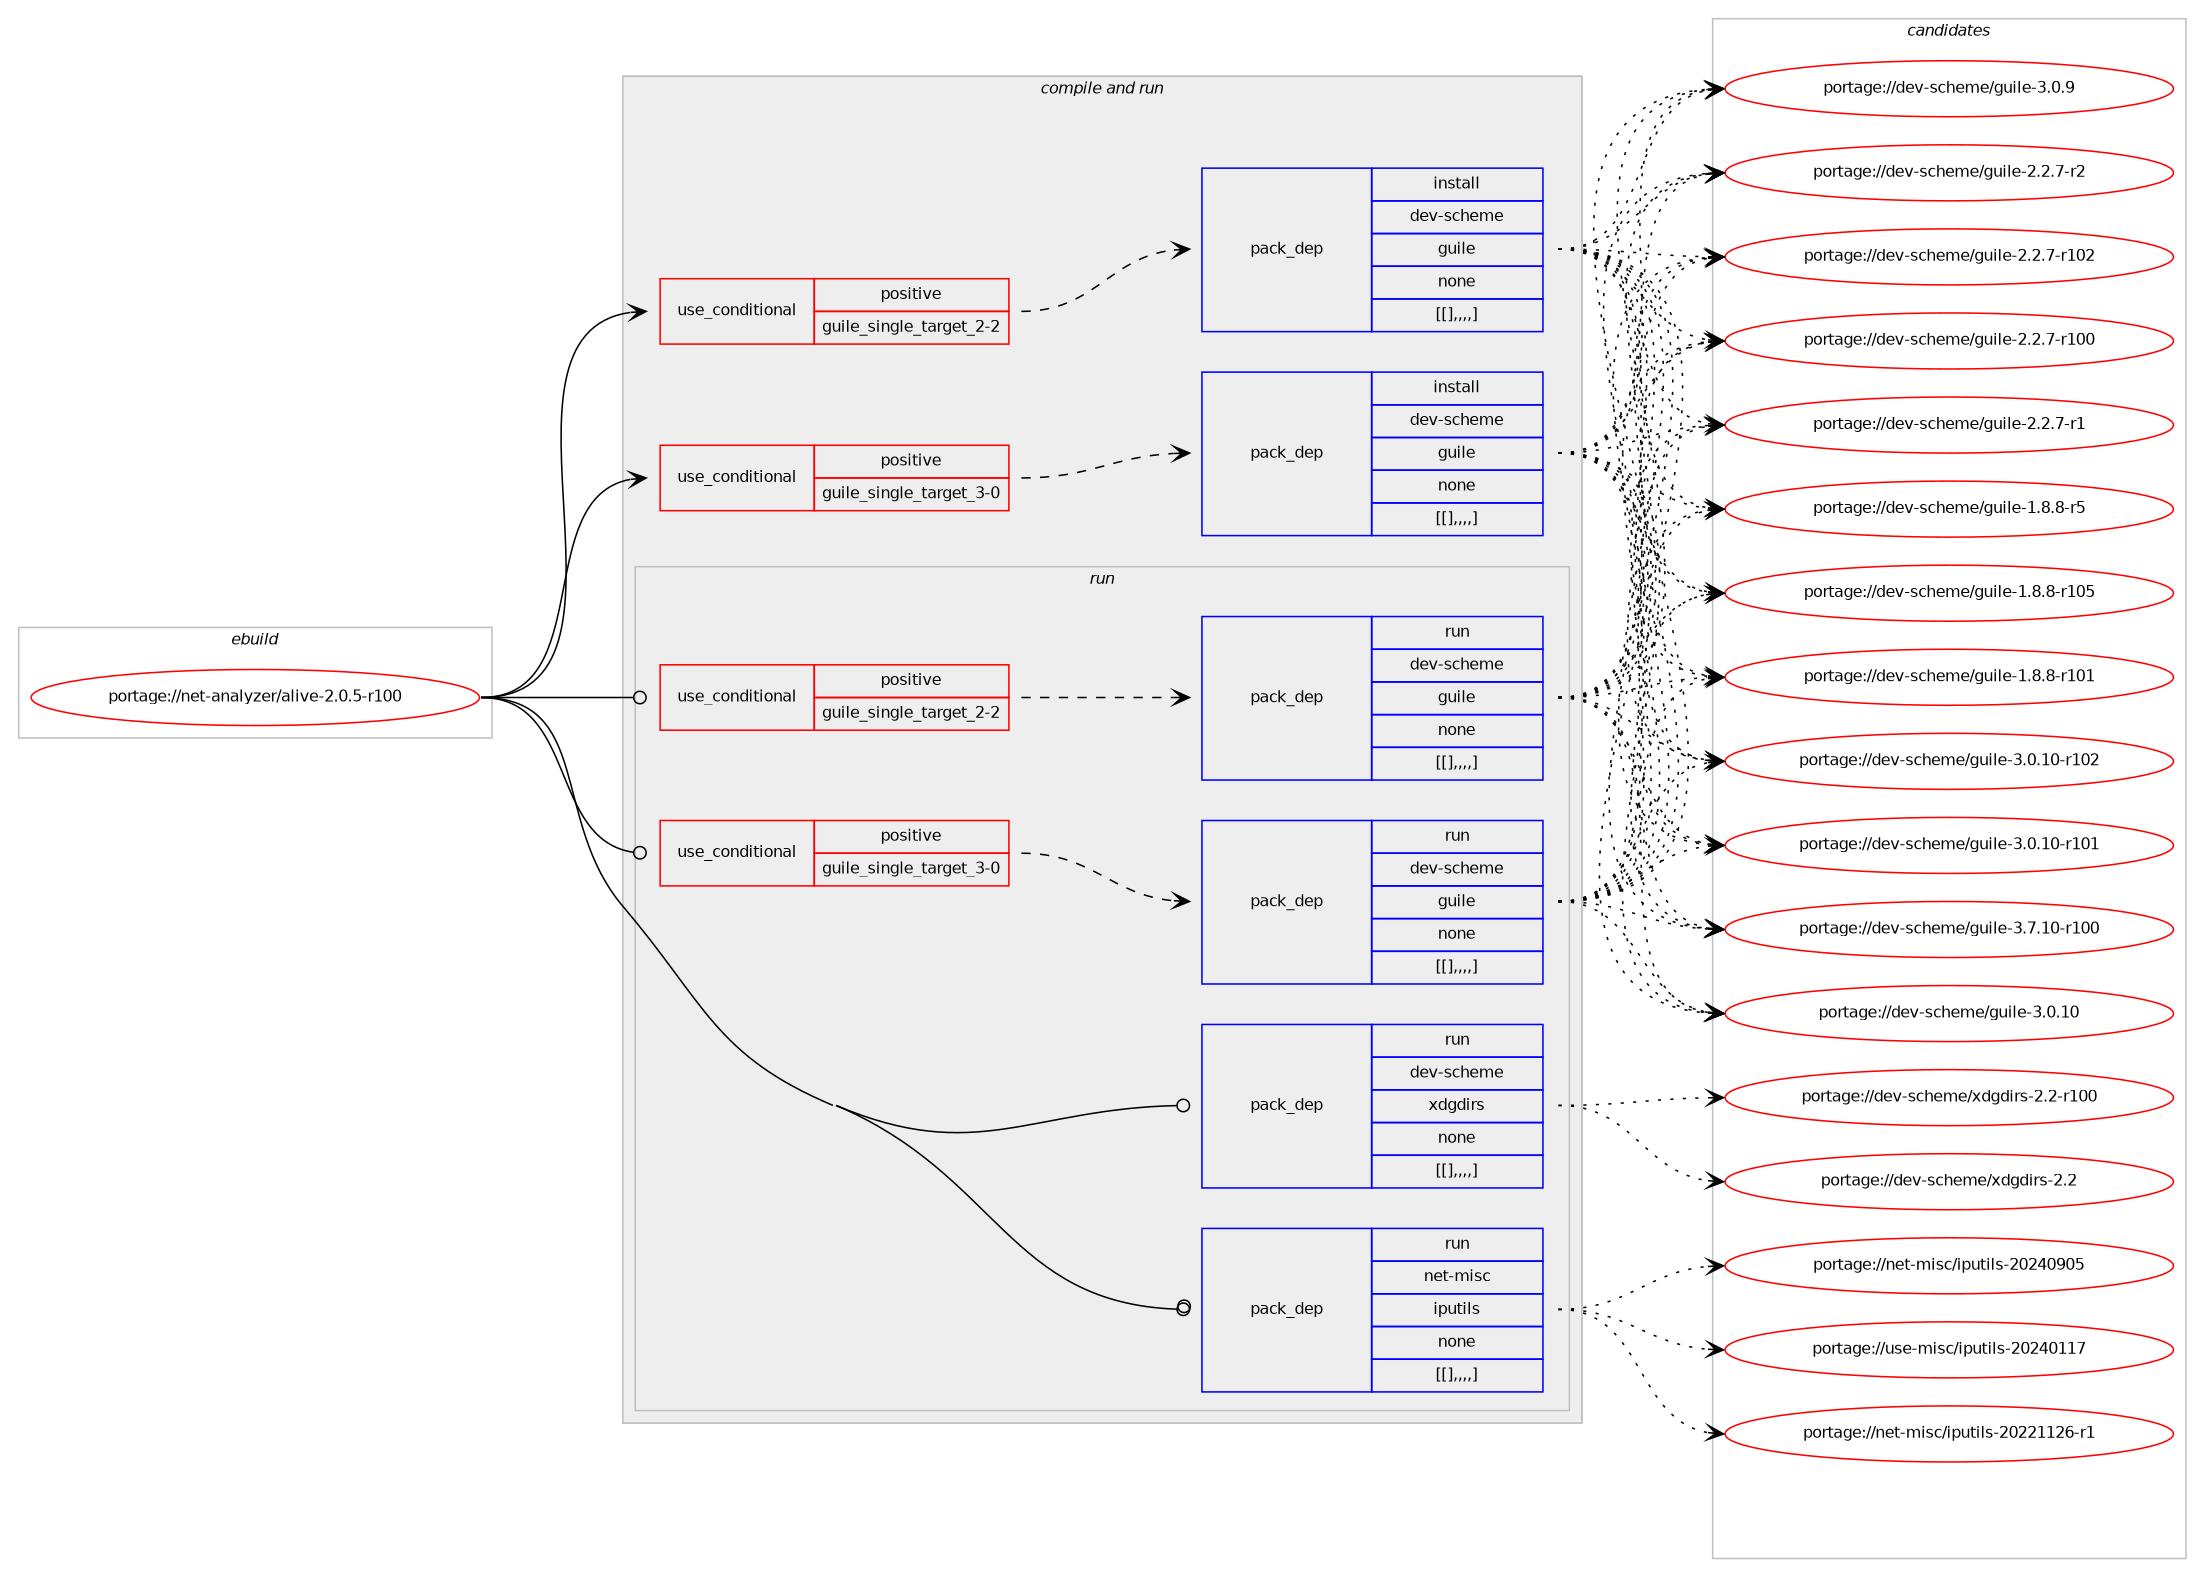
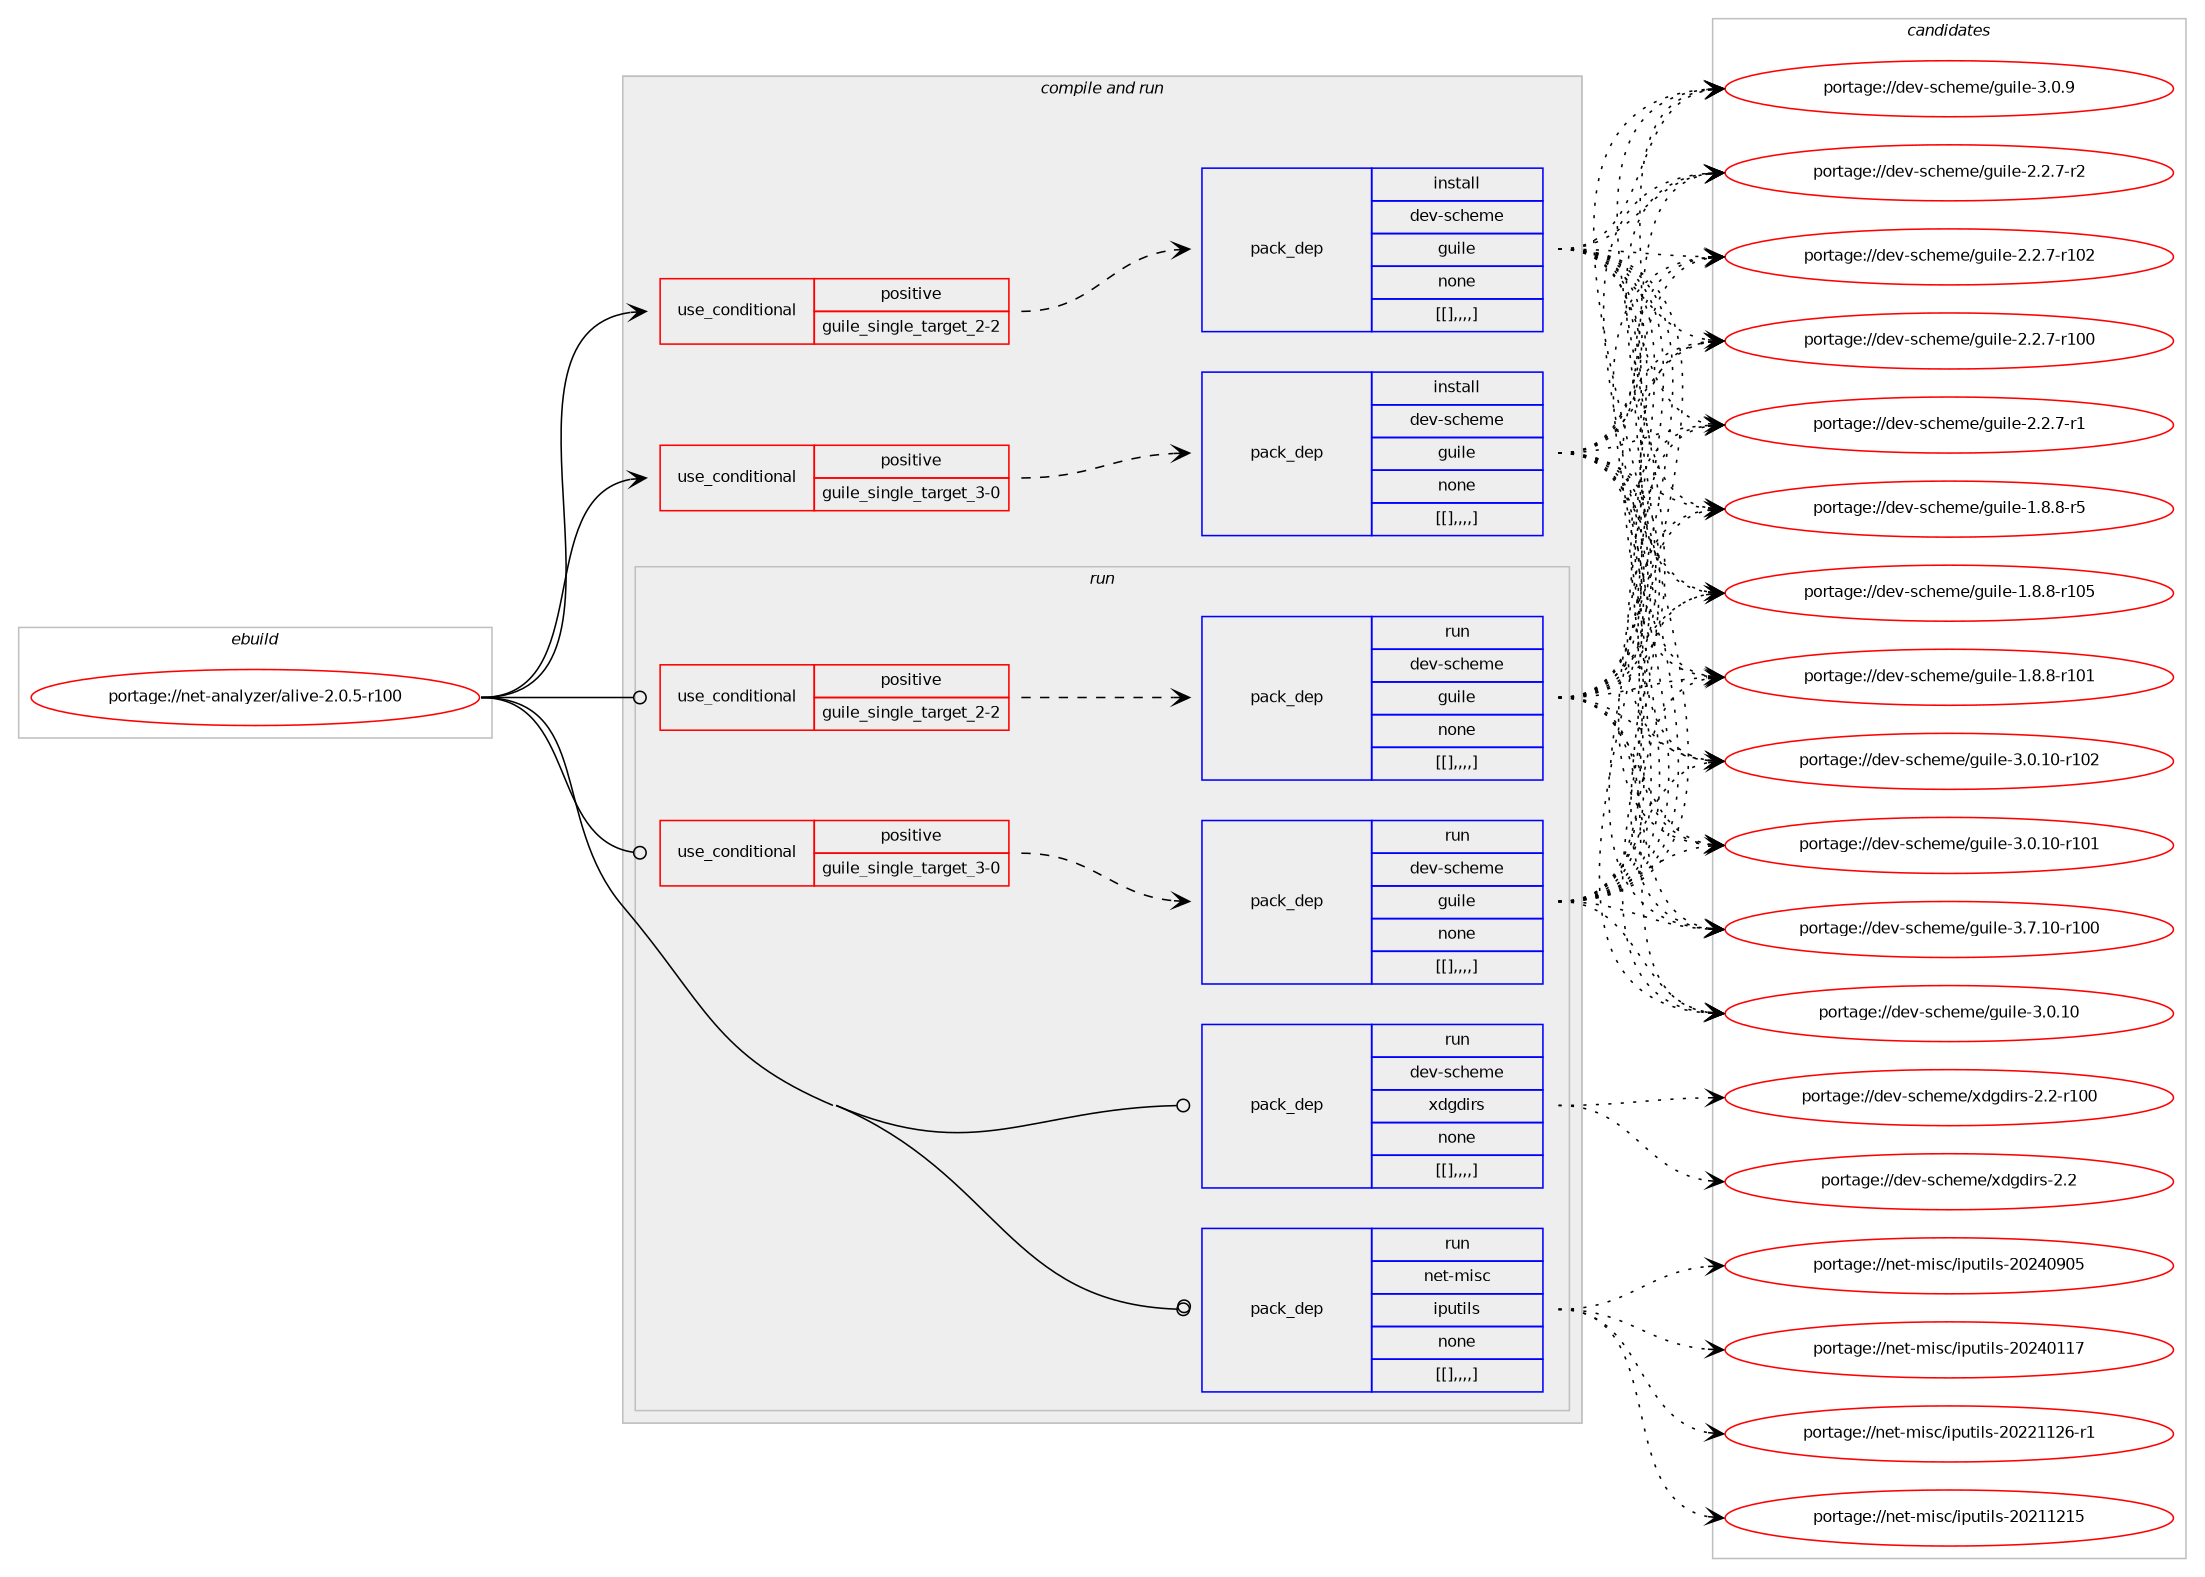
node "portage://use-misc/iputils-20240117": label "portage://use-misc/iputils-20240117" -> "portage://net-misc/iputils-20240117"
node "portage://net-misc/iputils-20211215": added
